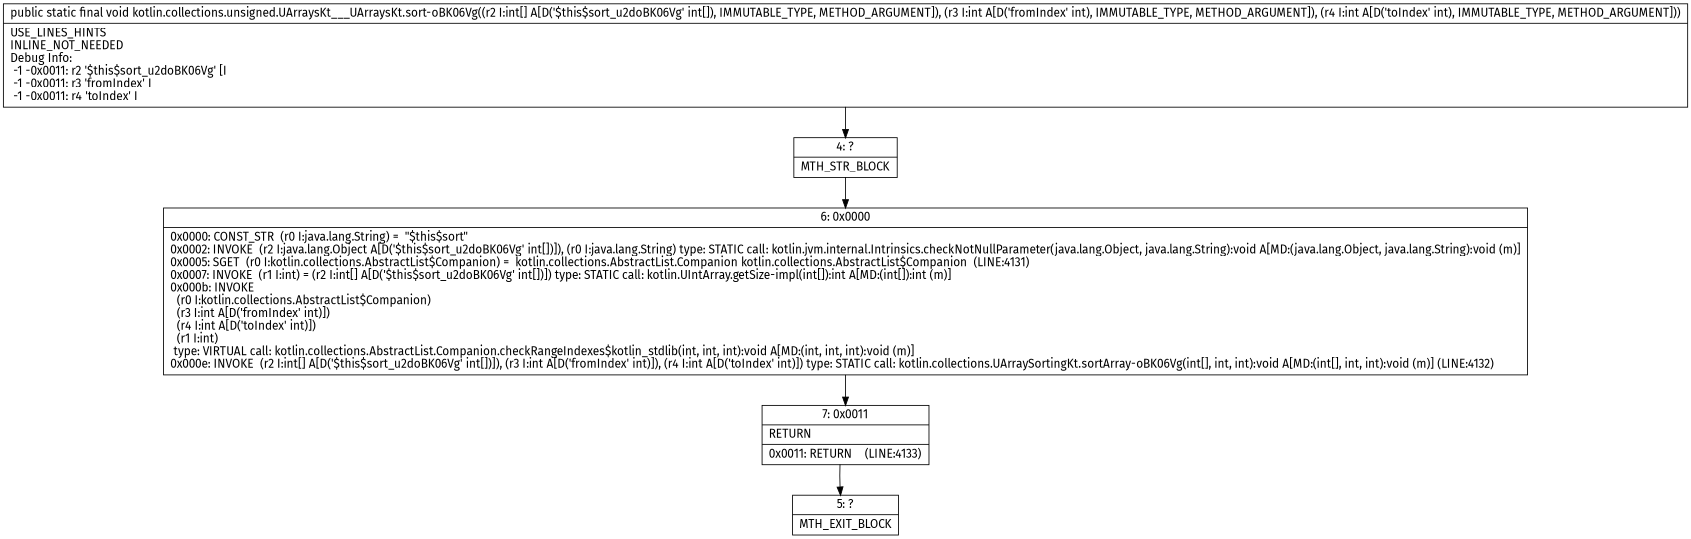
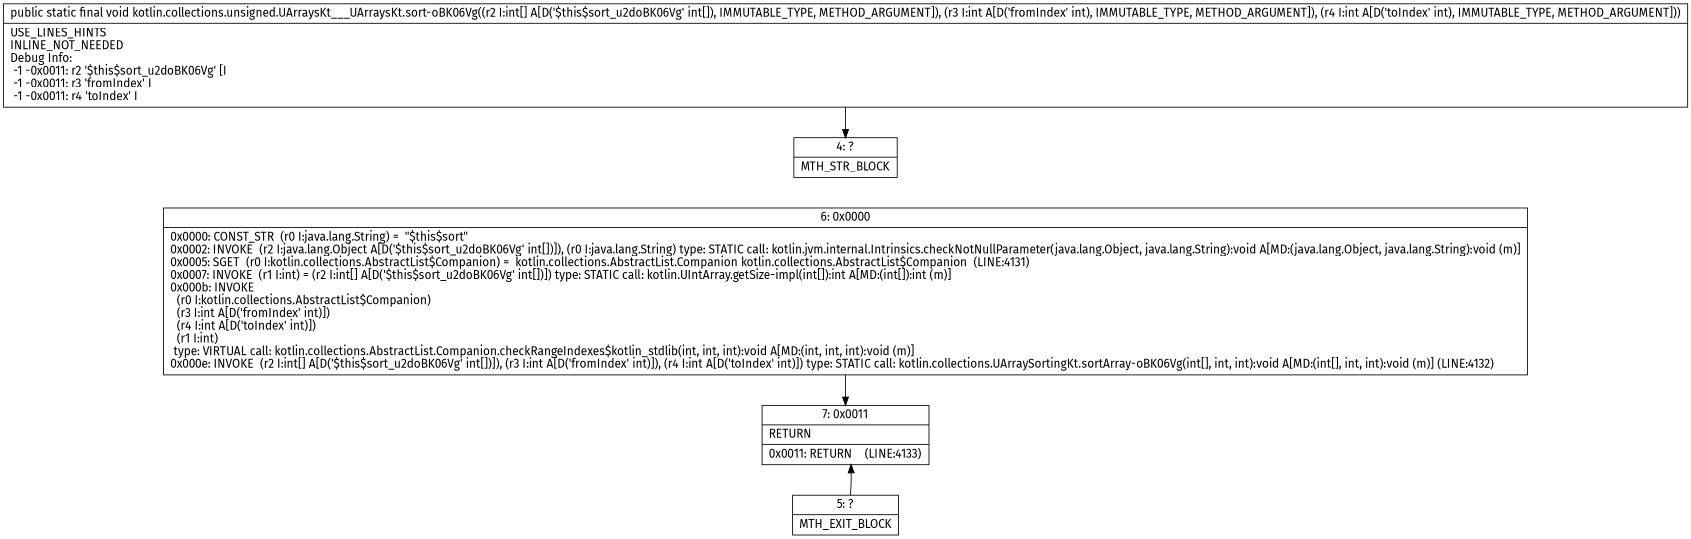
edge "4: ?" -> "6: 0x0000": removed
edge "7: 0x0011" -> "5: ?": reversed
